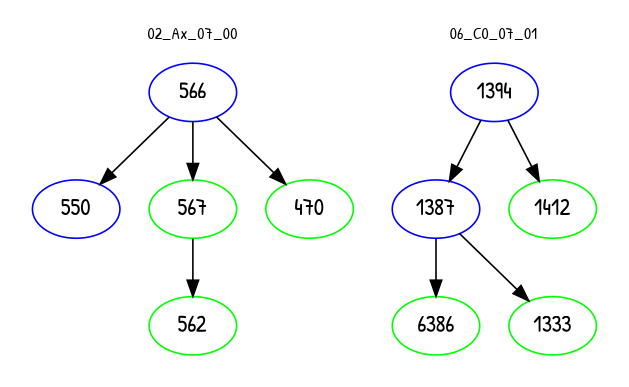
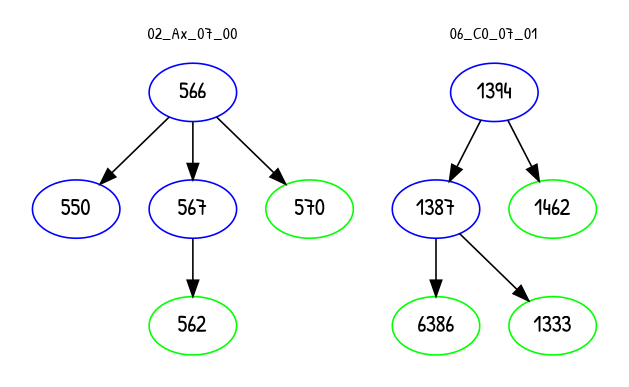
node "567": color green -> blue
node "470": label "470" -> "570"
node "1412": label "1412" -> "1462"
